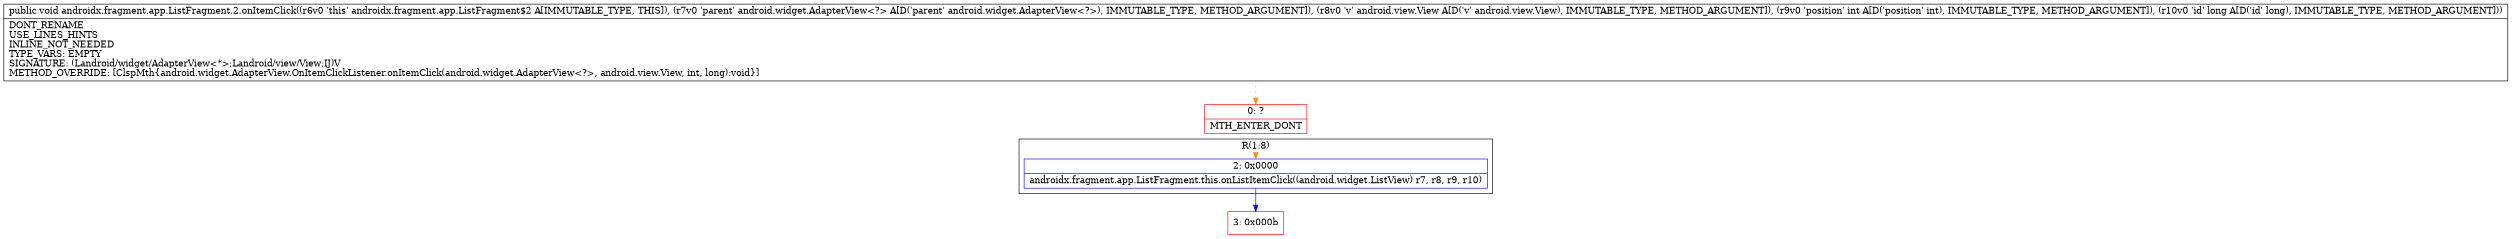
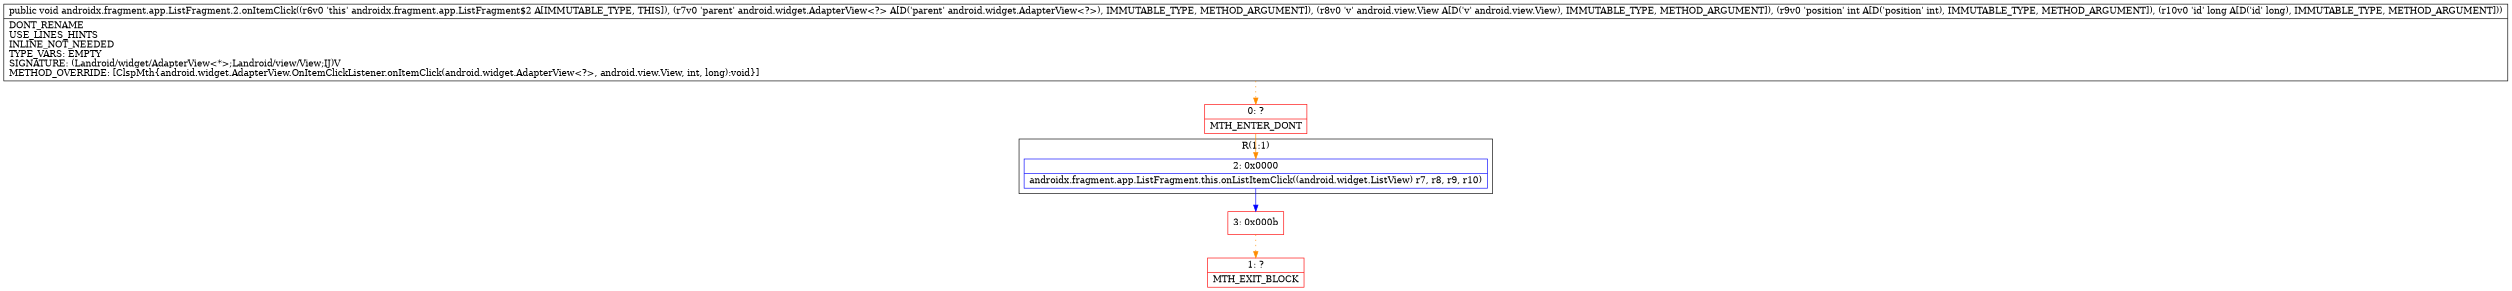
edge "0: ?" -> "2: 0x0000": style dotted -> solid
cluster "R(1:8)": label "R(1:8)" -> "R(1:1)"
node "1: ?": added
